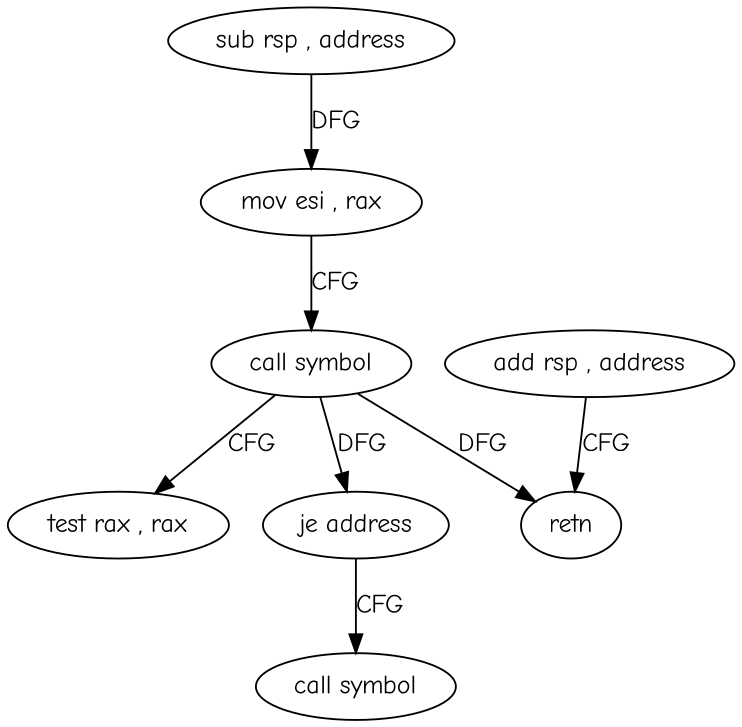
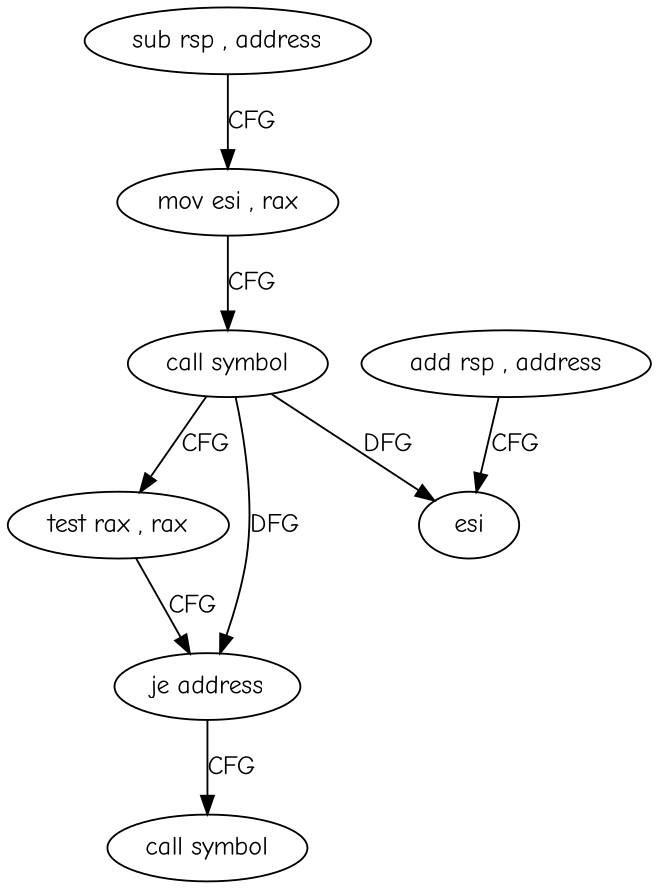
edge "sub rsp , address" -> "mov esi , rax": label "DFG" -> "CFG"
node "retn": label "retn" -> "esi"
edge "test rax , rax" -> "je address": added, label "CFG"
